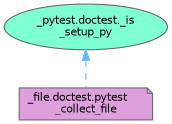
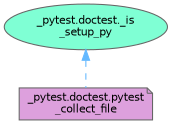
node "_file.doctest.pytest _collect_file": label "_file.doctest.pytest _collect_file" -> "_pytest.doctest.pytest _collect_file"
